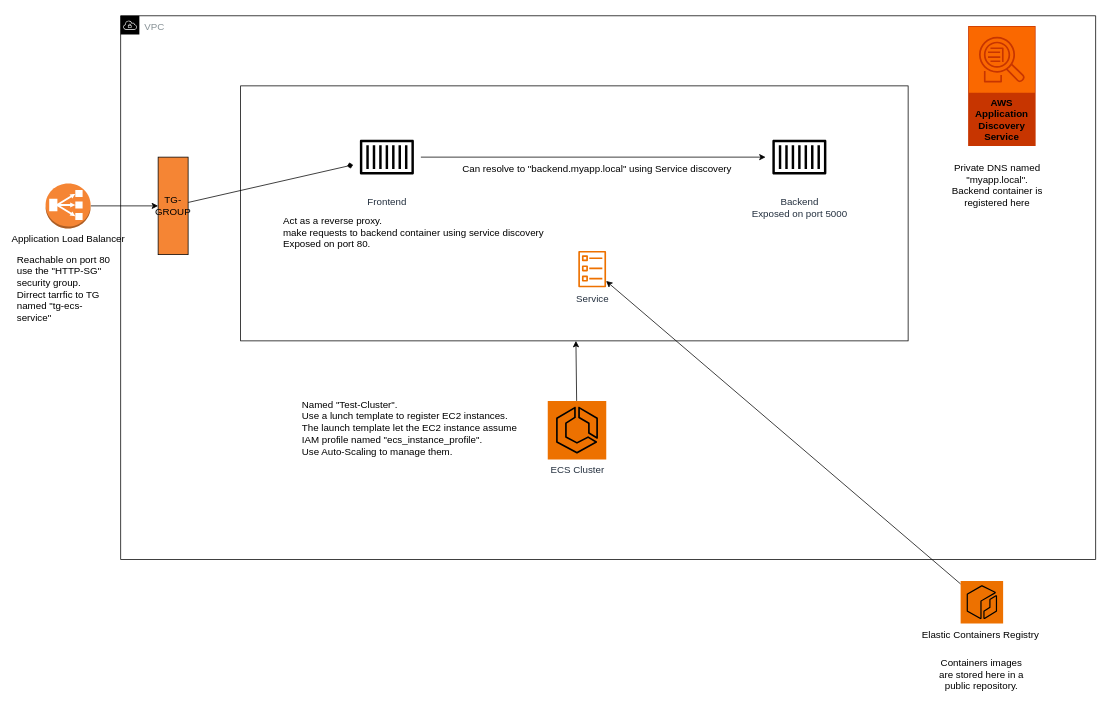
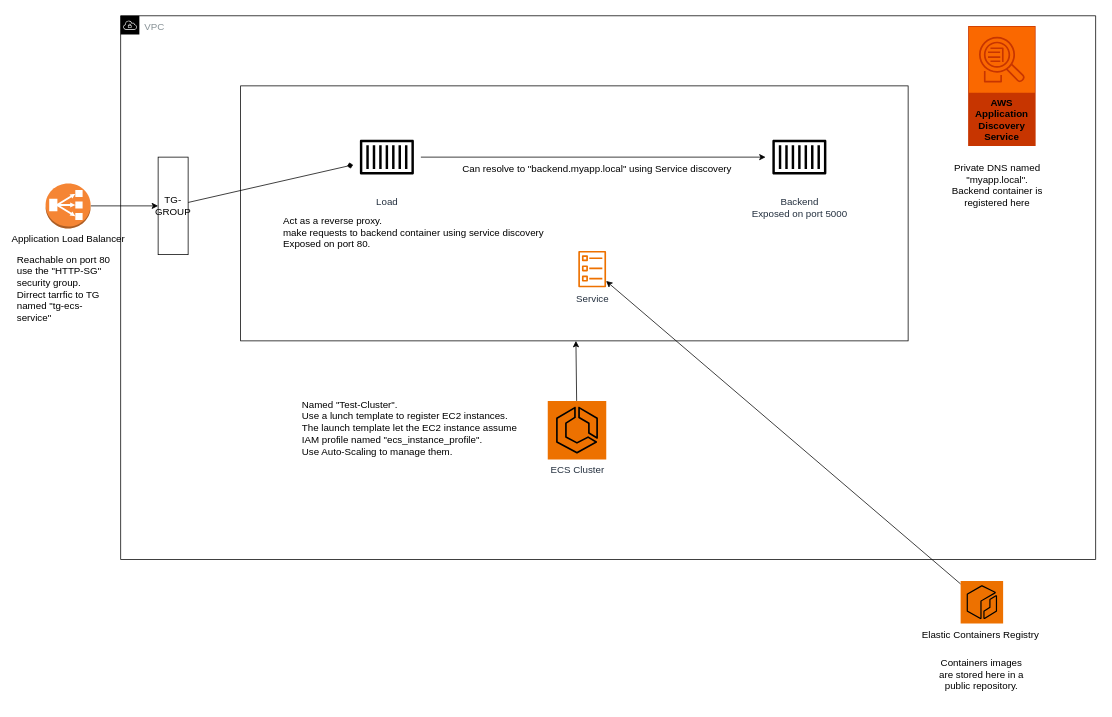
node "Frontend": label "Frontend" -> "Load"
node "TG- GROUP": fillcolor #f58534 -> #ffffff
